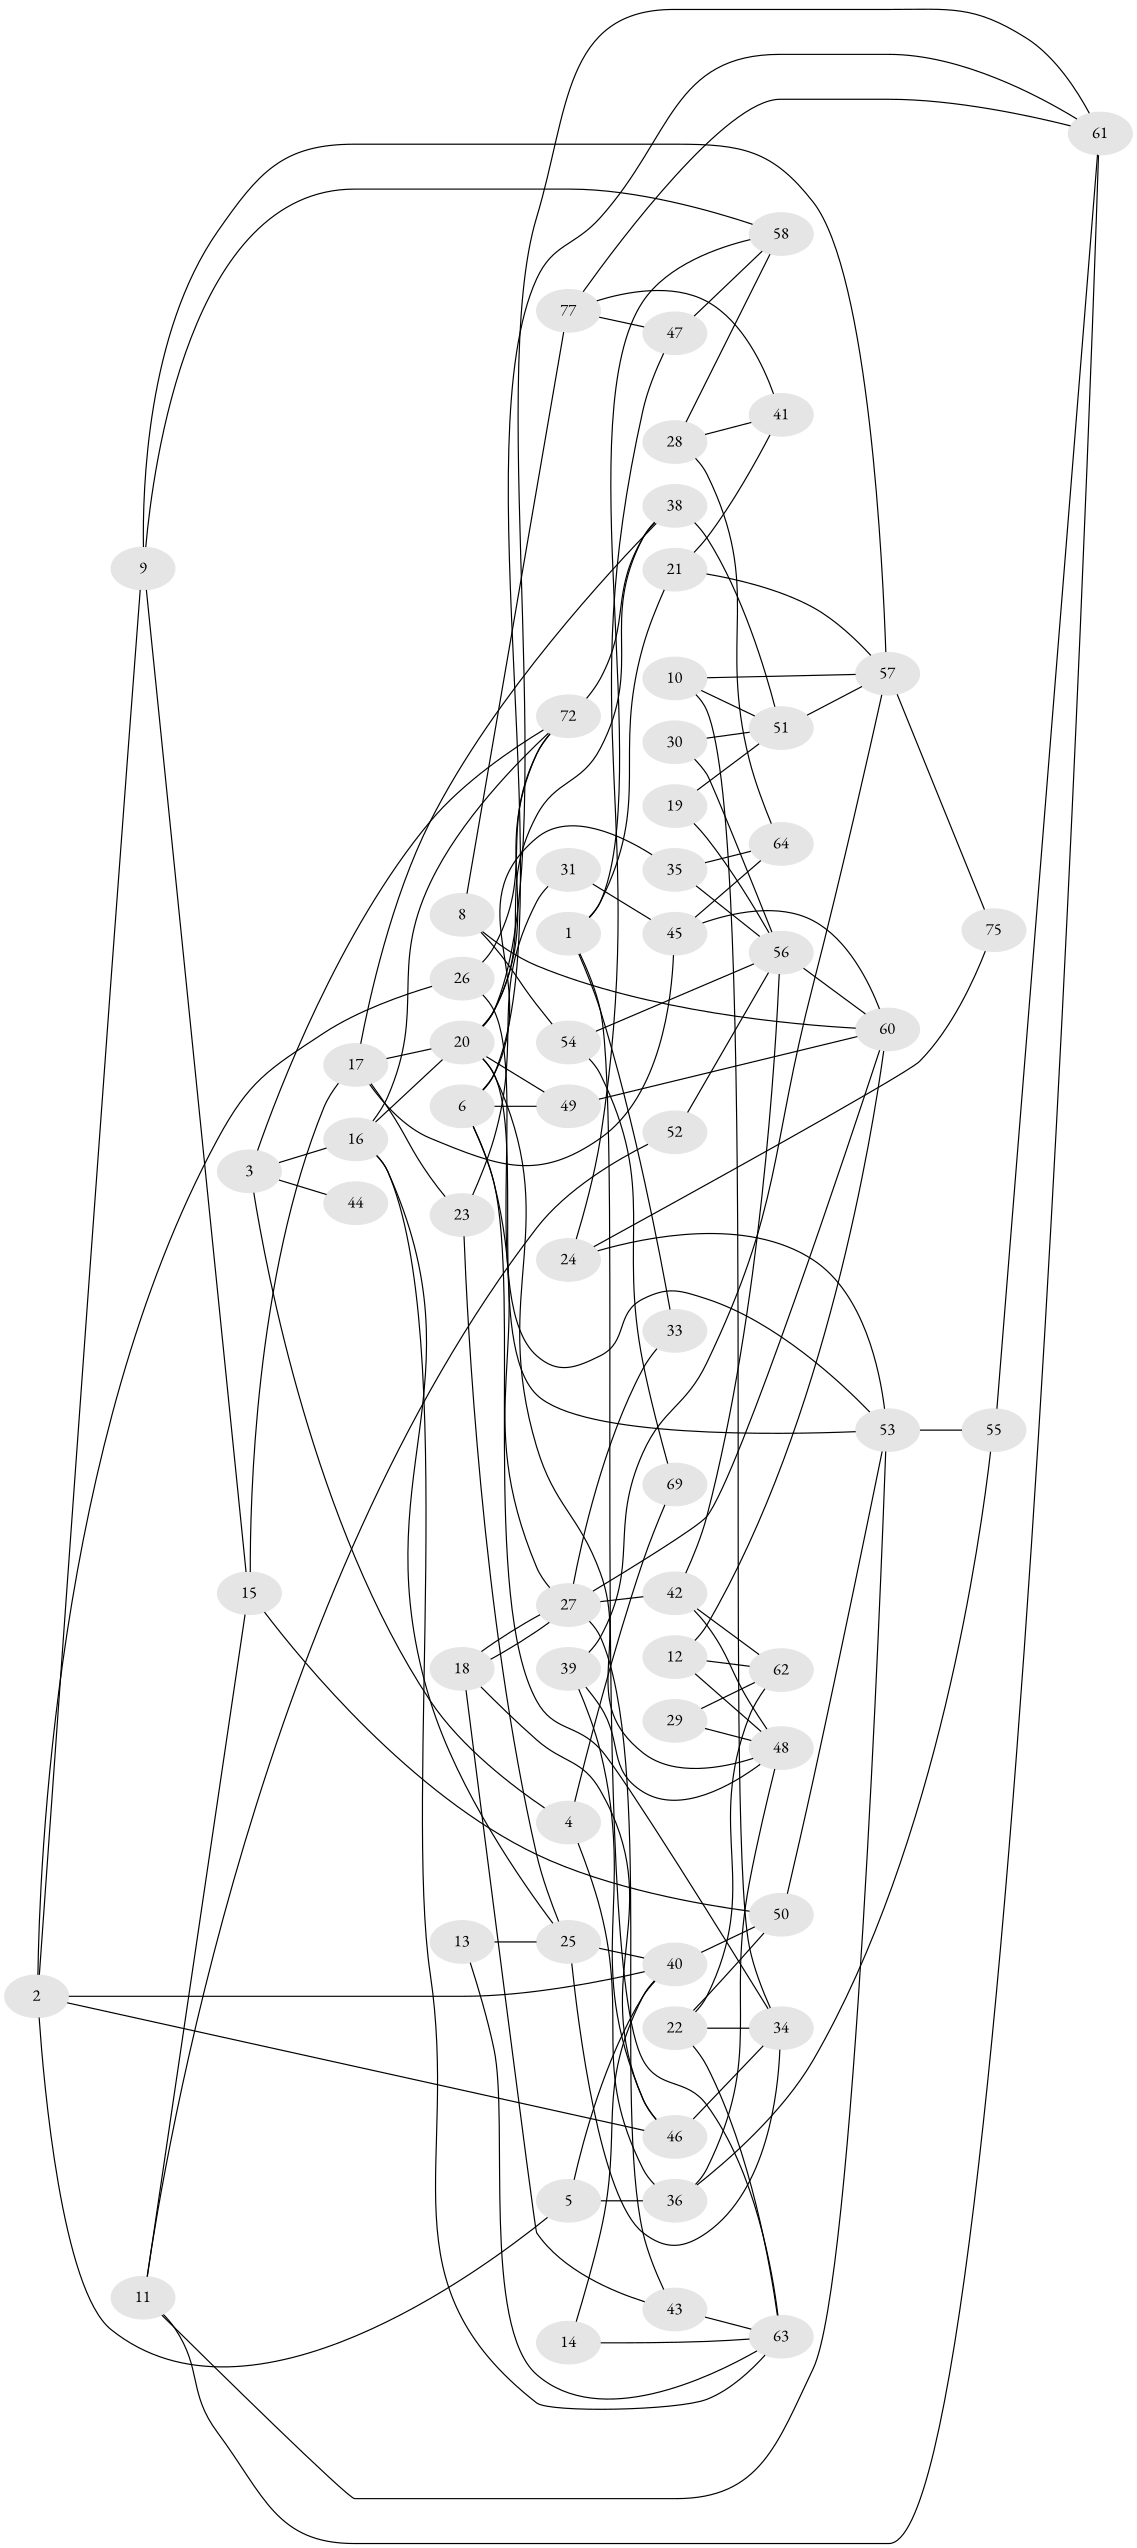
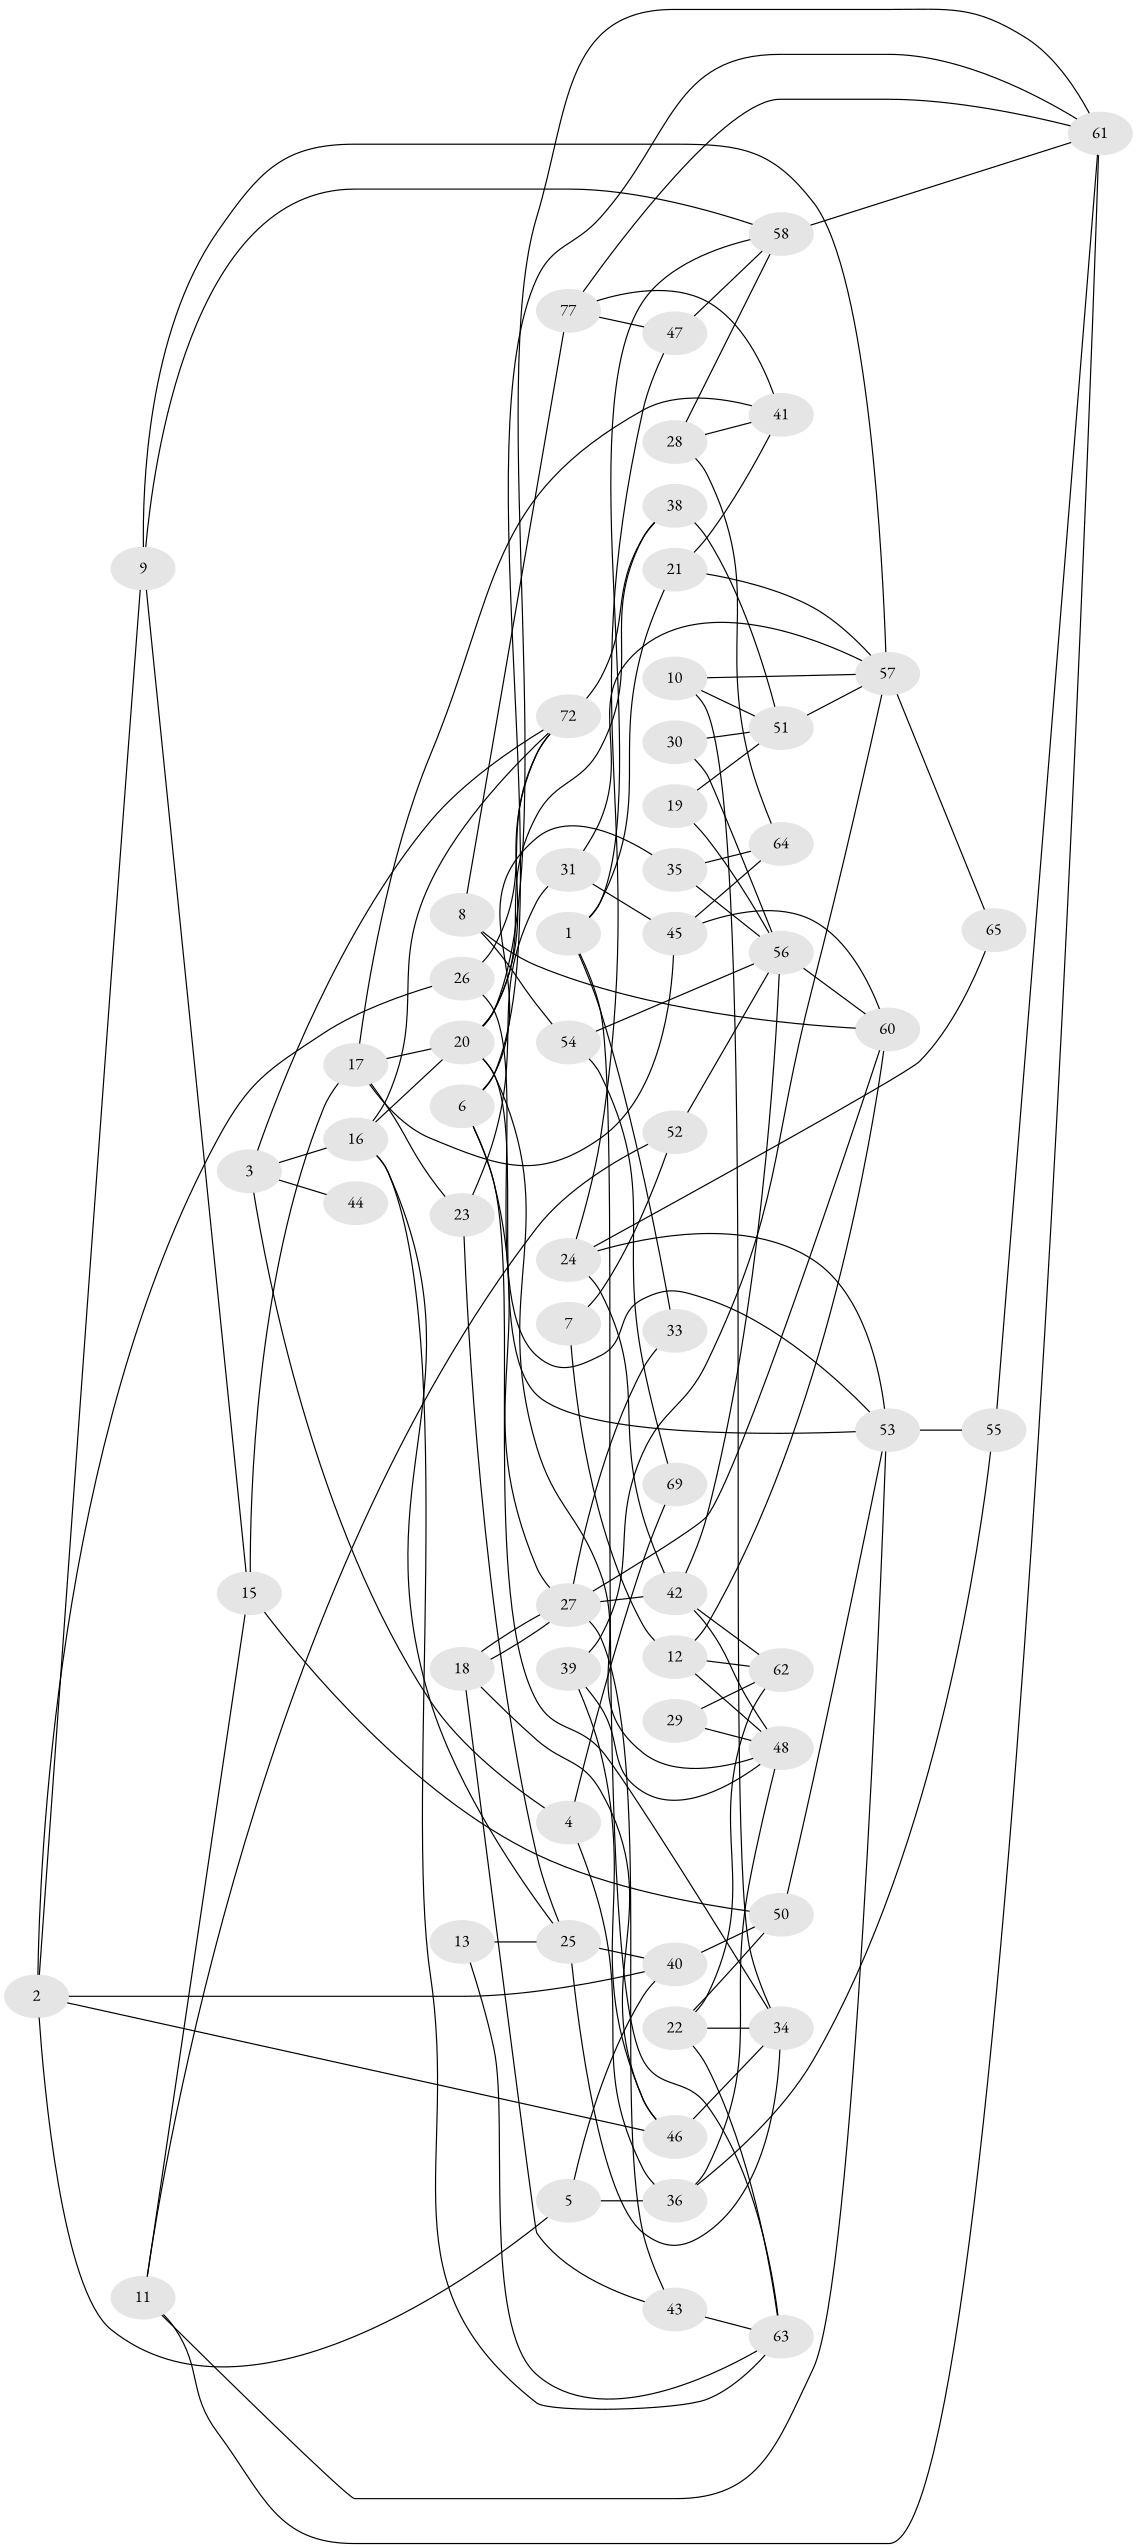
edge "61" -- "58": added
edge "57" -- "31": added
edge "38" -- "17": now "41" -- "17"
node "75": label "75" -> "65"
node "49": removed
node "7": added
edge "24" -- "42": added
node "14": removed
